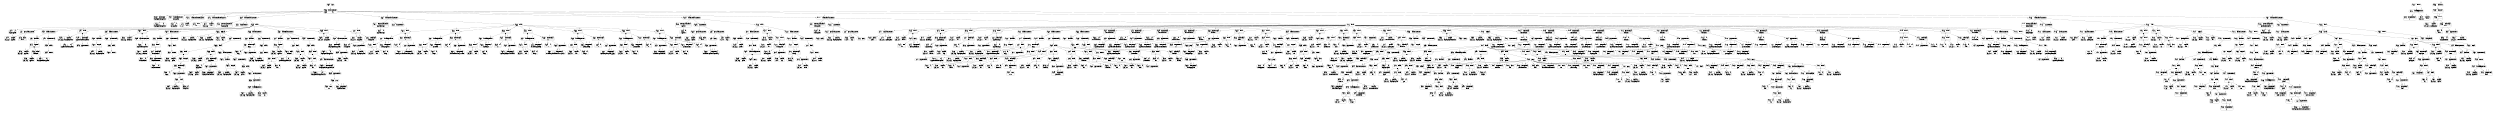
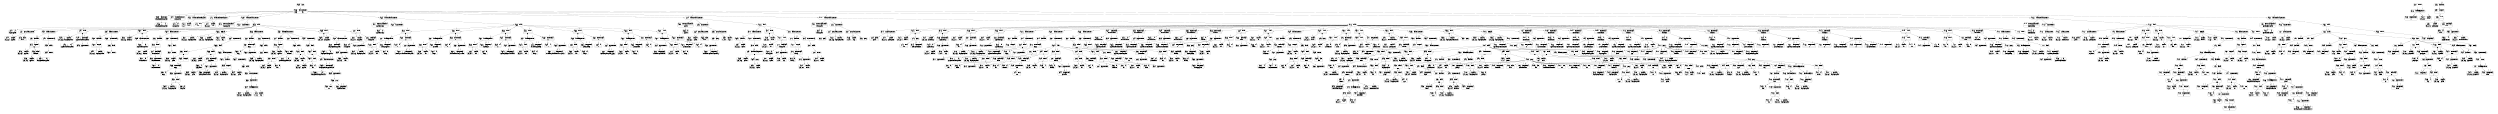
node "96780": removed
node "97040": added
